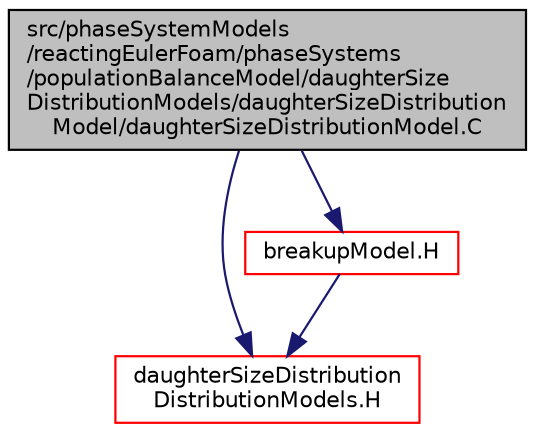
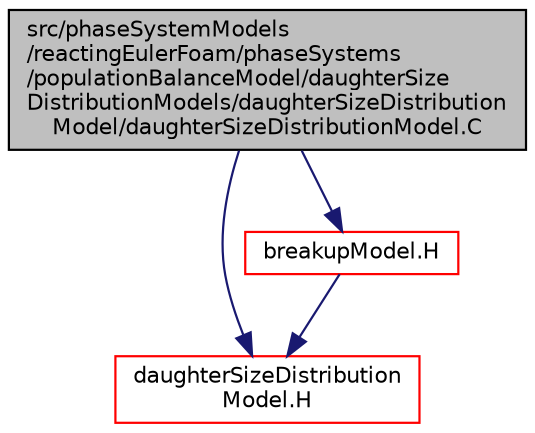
node "daughterSizeDistribution DistributionModels.H": label "daughterSizeDistribution DistributionModels.H" -> "daughterSizeDistribution Model.H"
